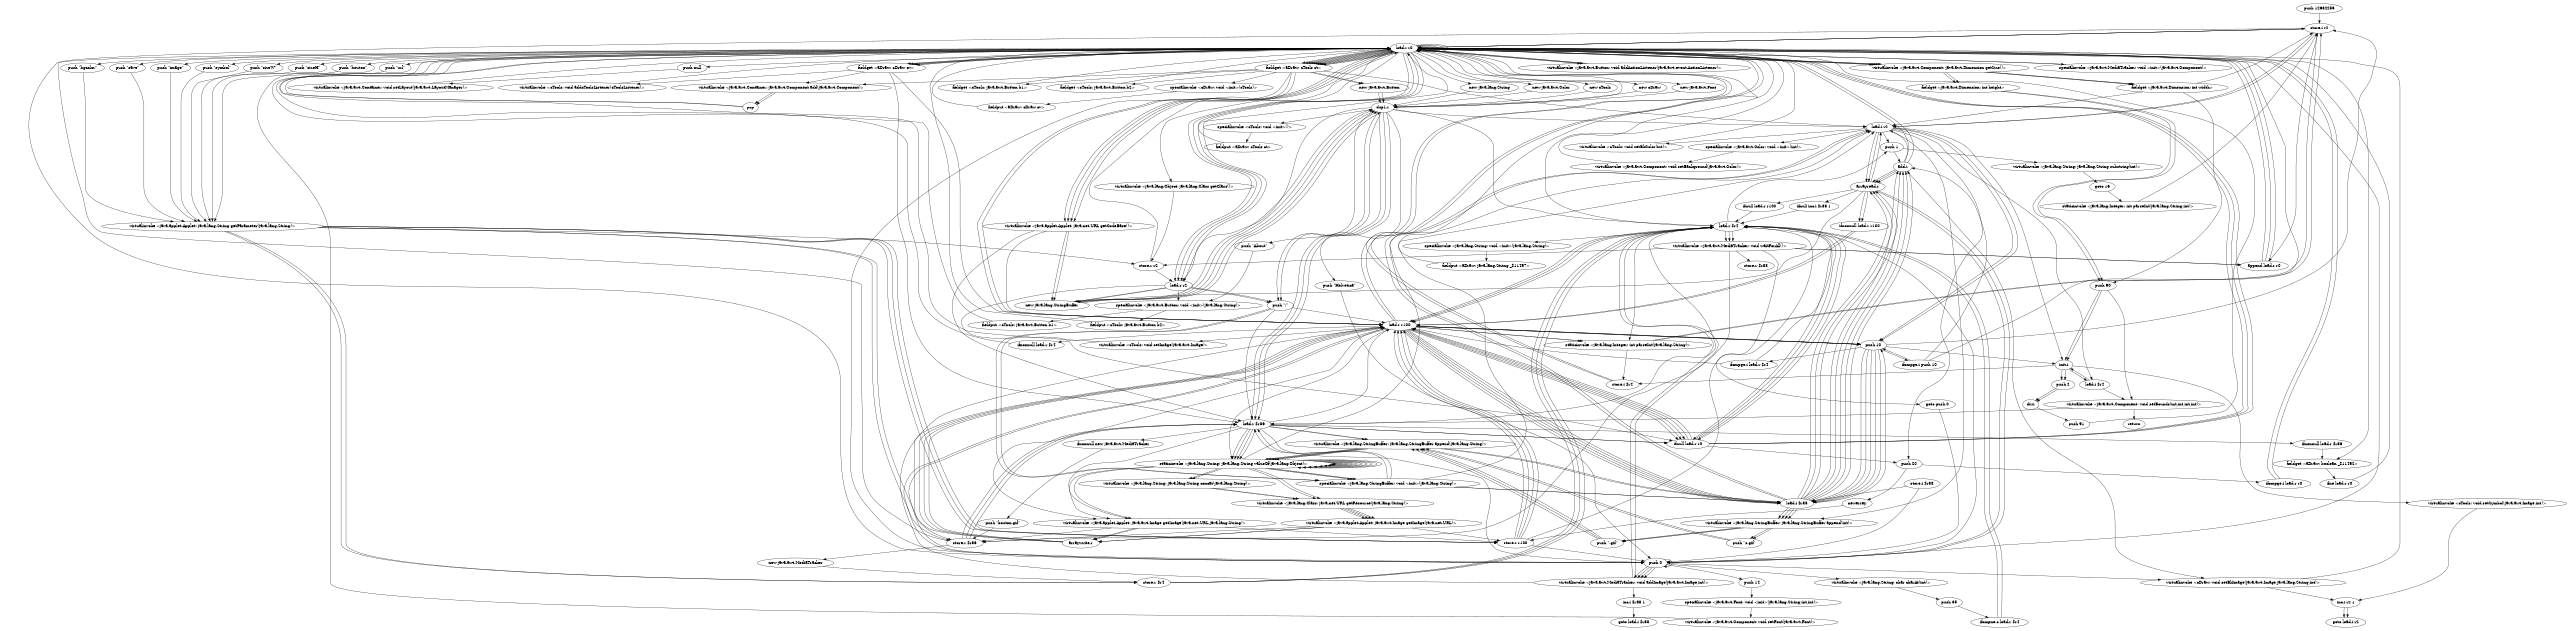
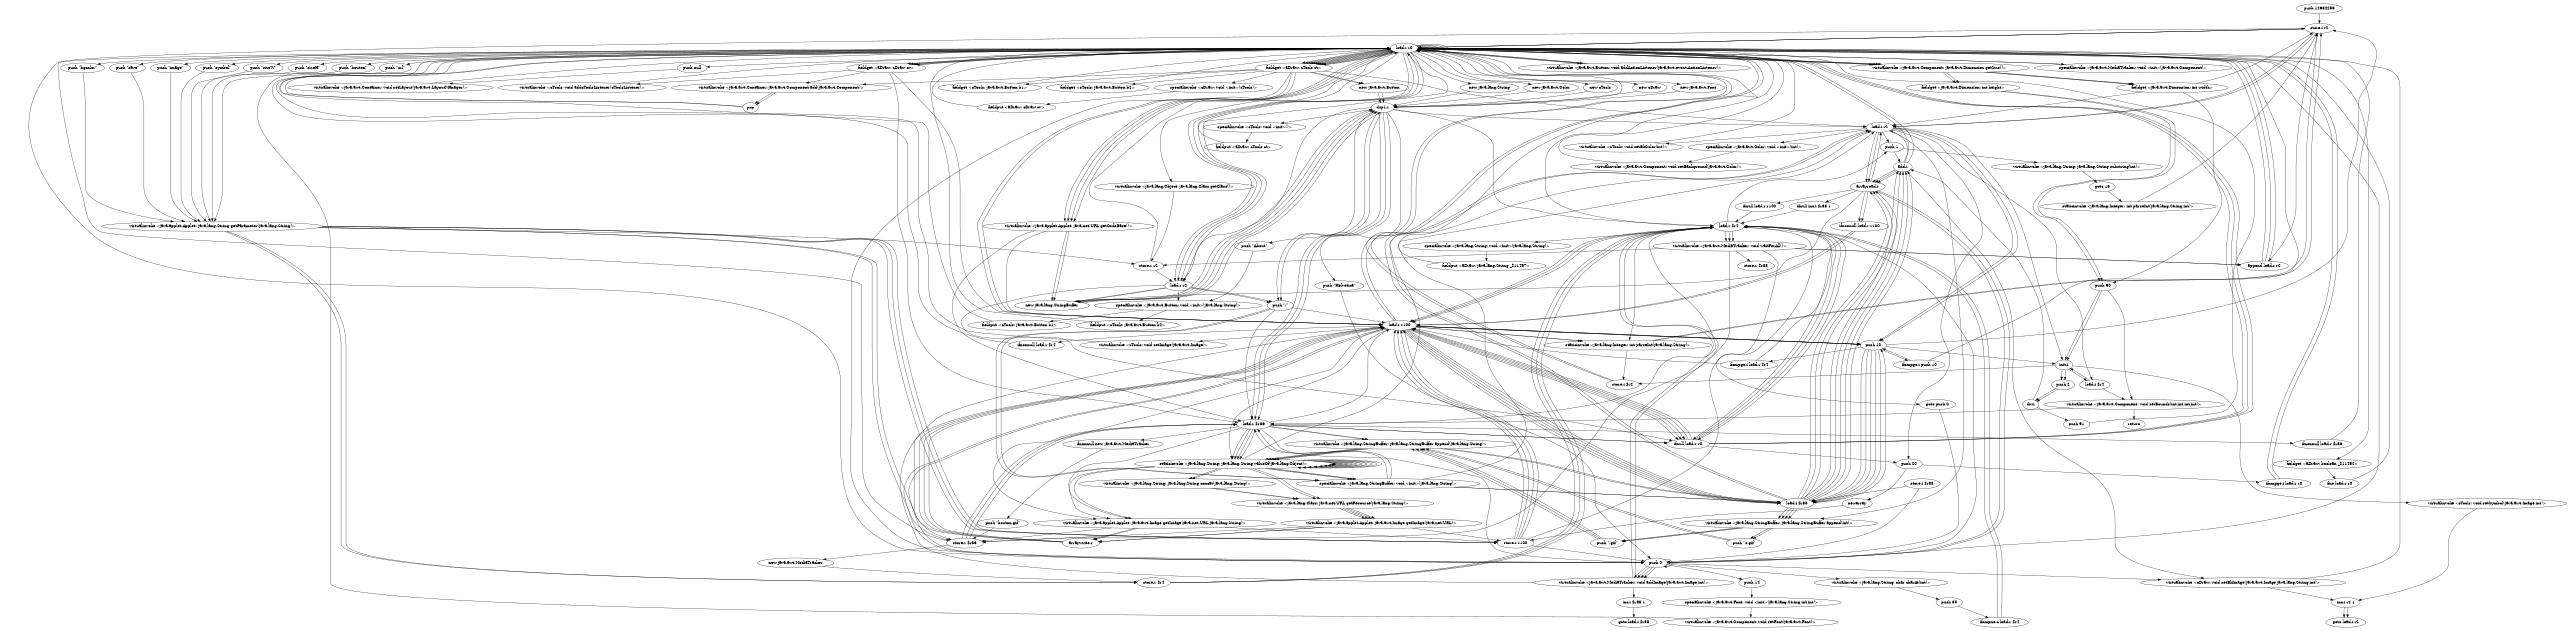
edge "ifcmpge.i push 10" -> "add.i": now "div.i" -> "add.i"
edge "ifnonnull load.r $r86" -> "fieldget <aDraw: boolean _$11452>": now "ifnonnull load.r $r86" -> "load.r r0"
